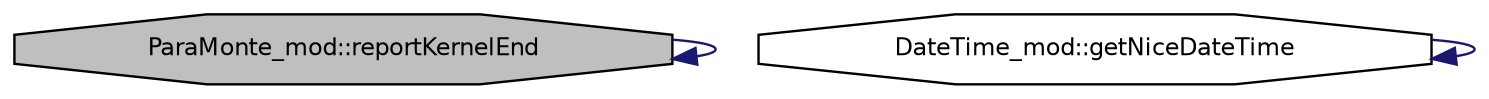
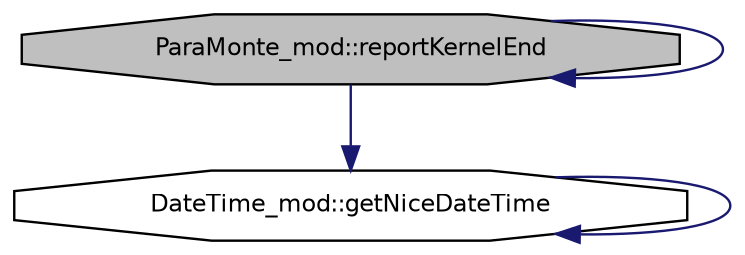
edge "ParaMonte_mod::reportKernelEnd" -> "DateTime_mod::getNiceDateTime": added
